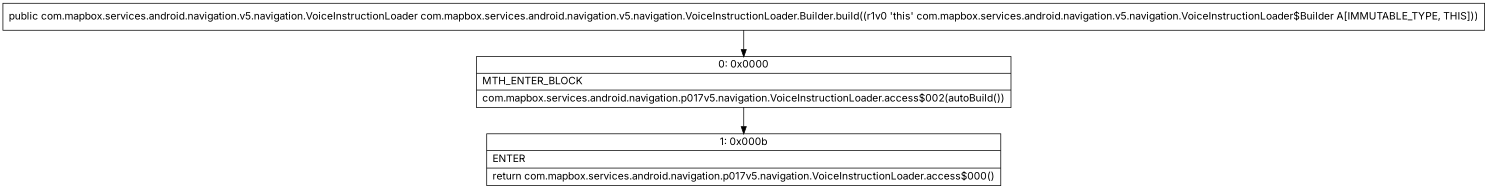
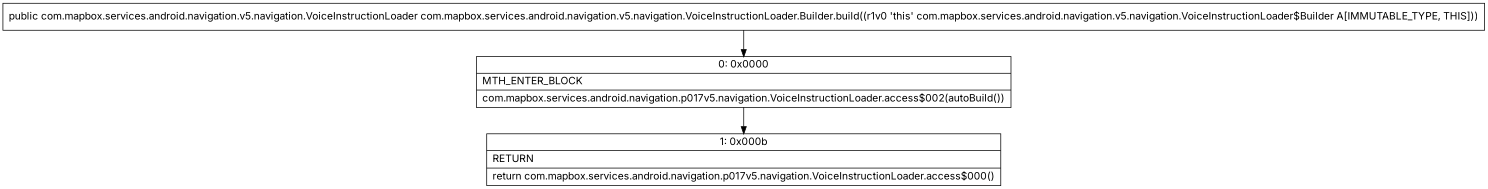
node "1: 0x000b": text "ENTER" -> "RETURN"
